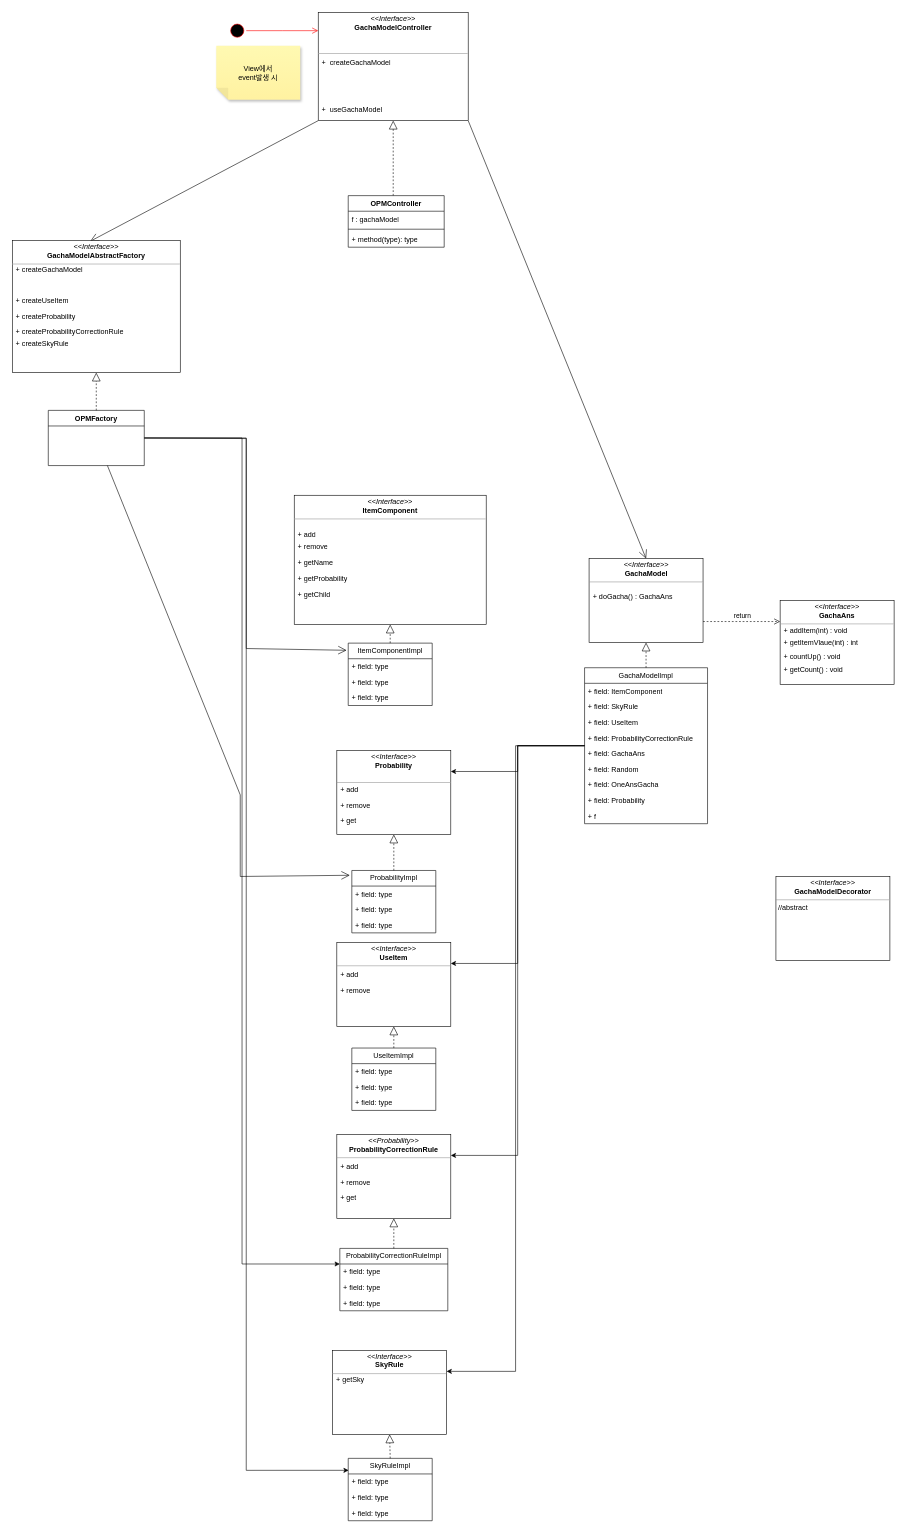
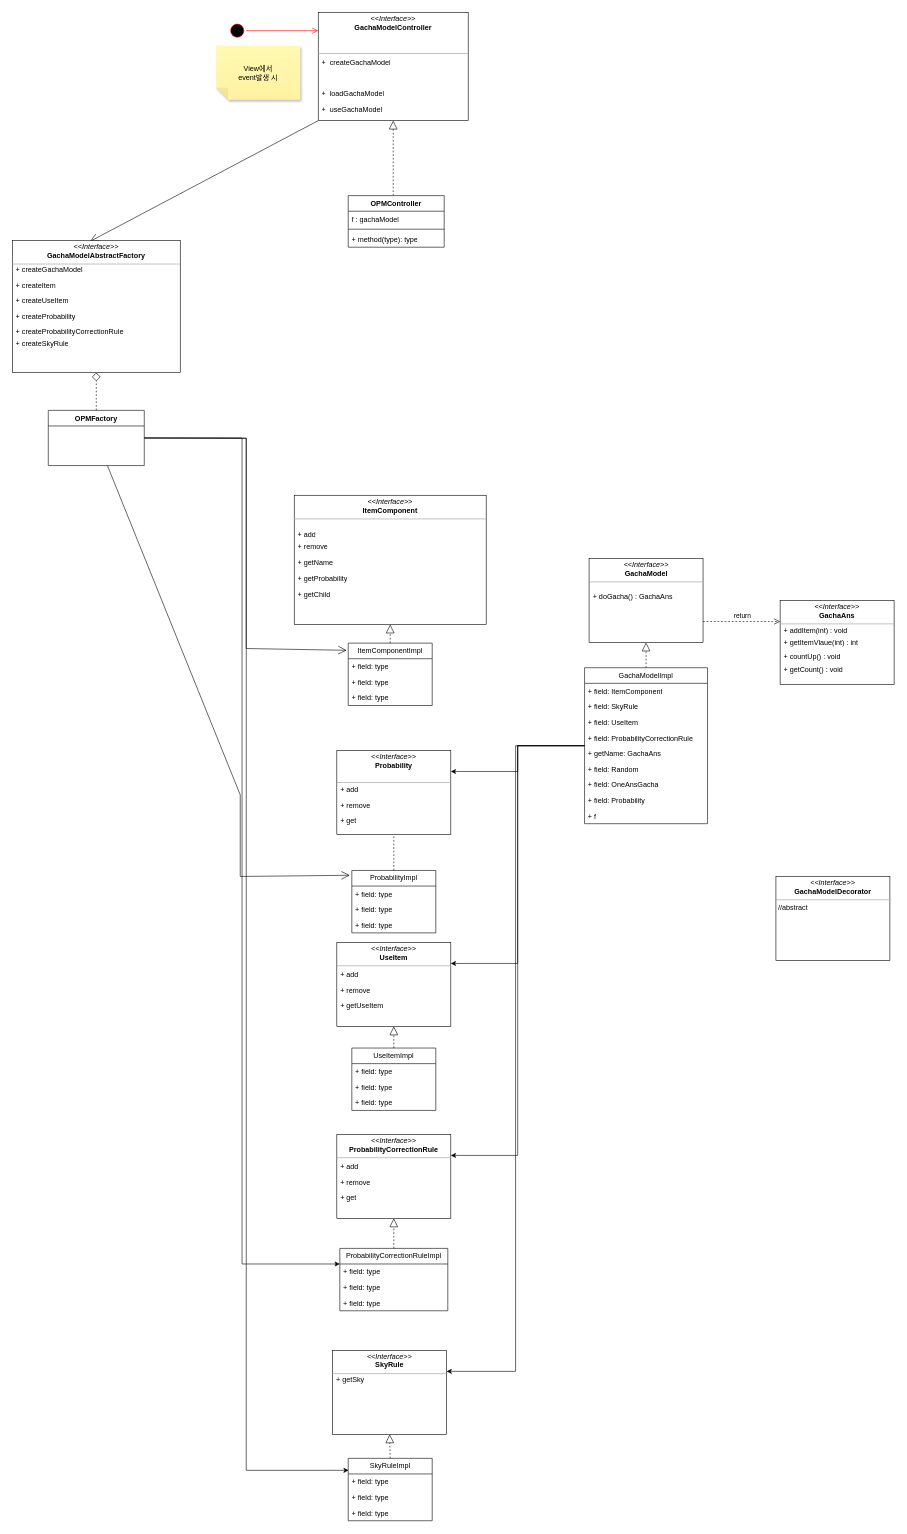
node "+ loadGachaModel": added
node "+ createItem": added
edge "<<Interface>> GachaModelController" -> "<<Interface>> GachaModel": removed
edge "OPMFactory" -> "<<Interface>> GachaModelAbstractFactory": arrowhead block -> diamond
node "+ field: GachaAns": label "+ field: GachaAns" -> "+ getName: GachaAns"
edge "ProbabilityImpl" -> "<<Interface>> Probability": arrowhead block -> none
node "+ getUseItem": added
node "<<Probability>> ProbabilityCorrectionRule": label "<<Probability>> ProbabilityCorrectionRule" -> "<<Interface>> ProbabilityCorrectionRule"
